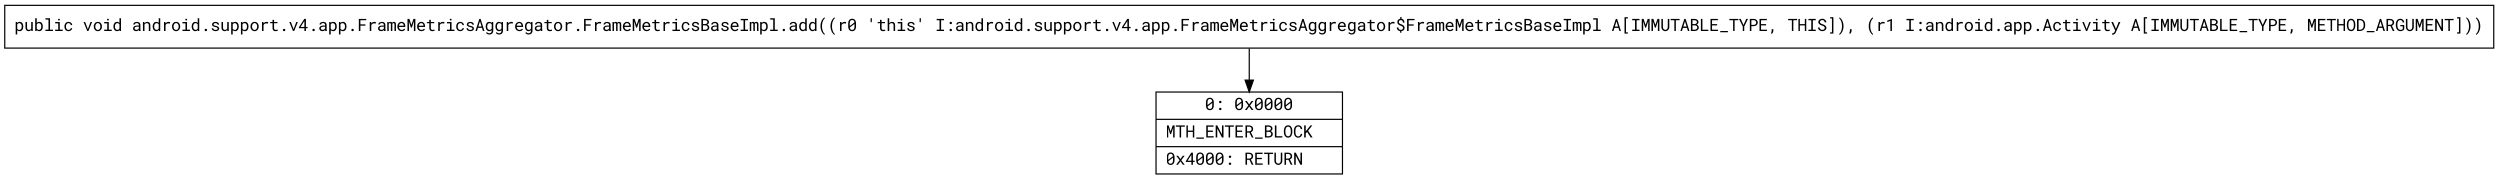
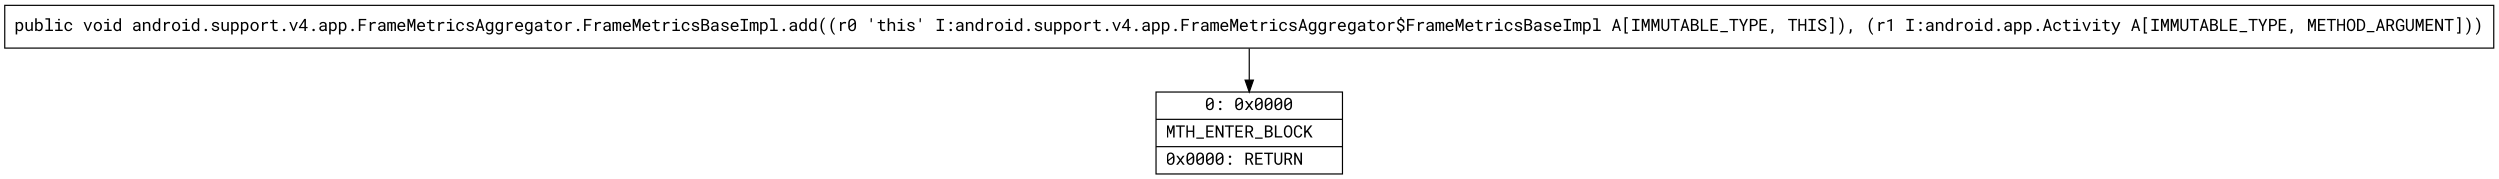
node "0: 0x0000": text "0x4000: RETURN" -> "0x0000: RETURN"
